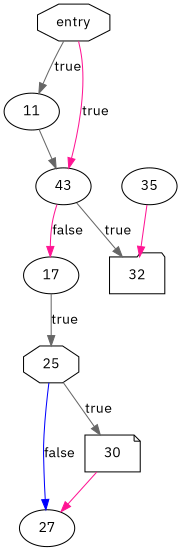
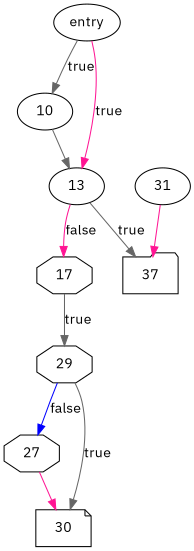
node "entry": shape octagon -> ellipse
node "11": label "11" -> "10"
node "43": label "43" -> "13"
node "35": label "35" -> "31"
node "17": shape ellipse -> octagon
node "32": label "32" -> "37"
node "25": label "25" -> "29"
edge "30" -> "27": reversed
node "27": shape ellipse -> octagon
